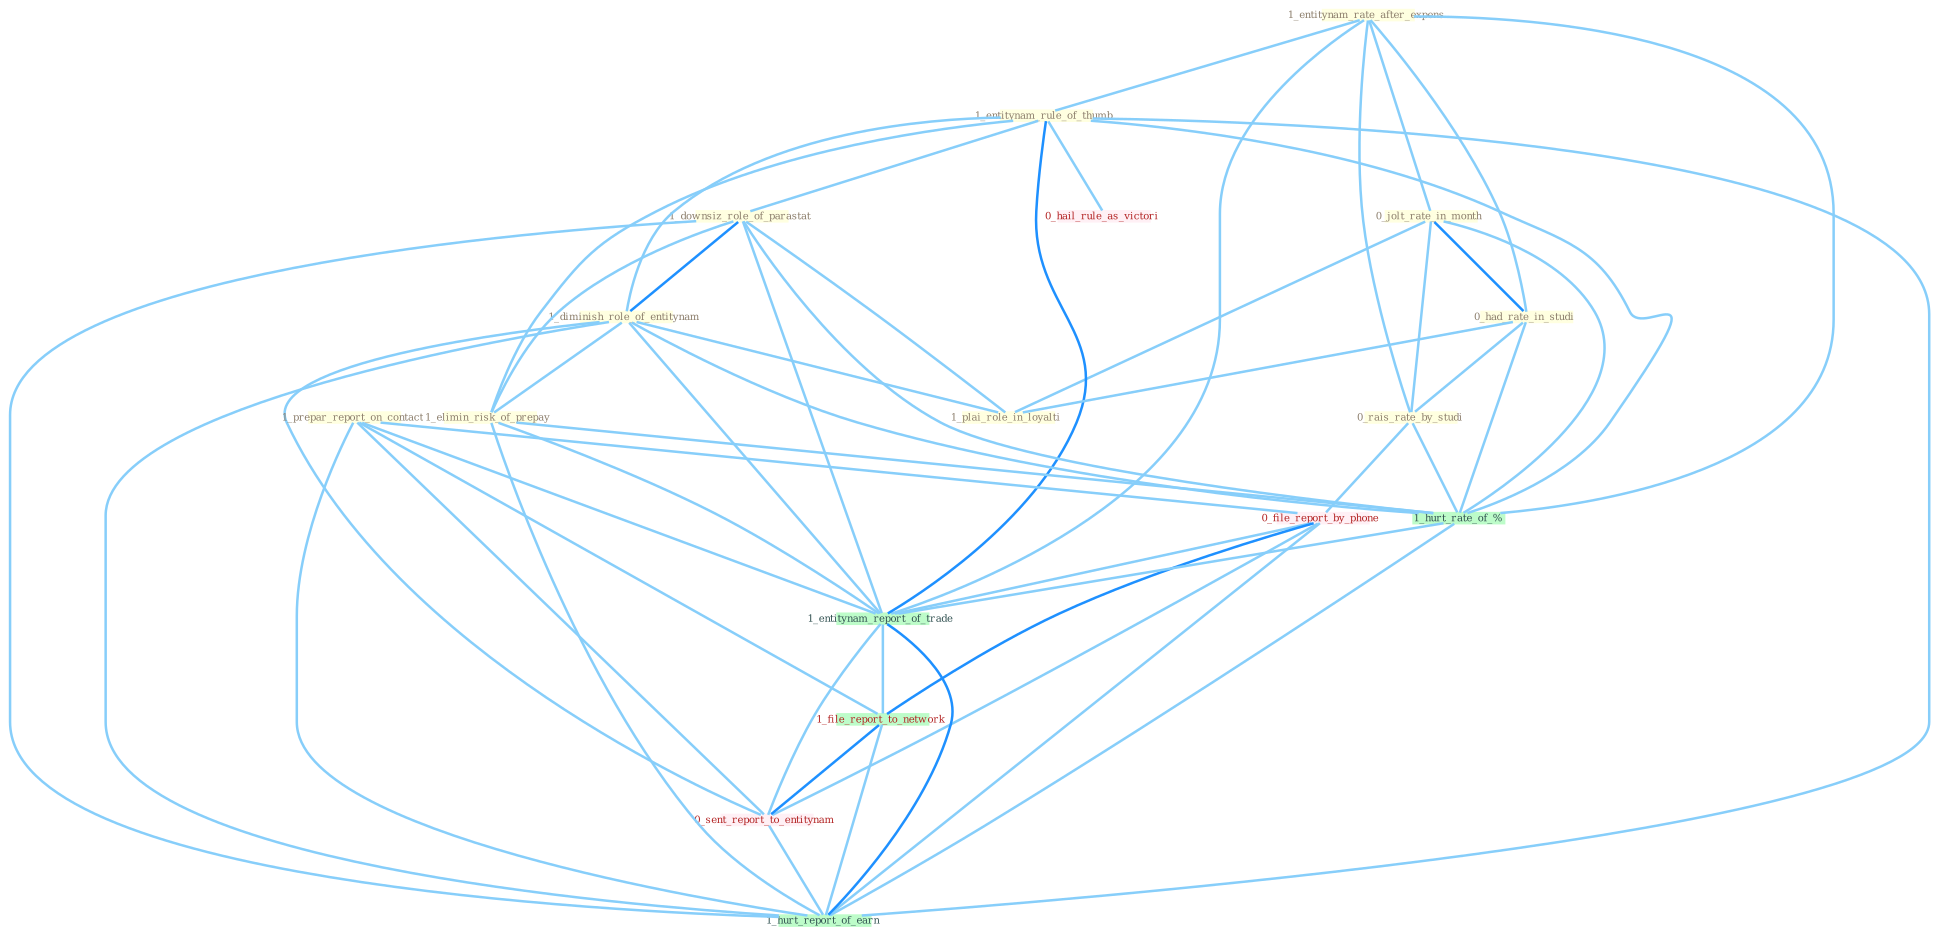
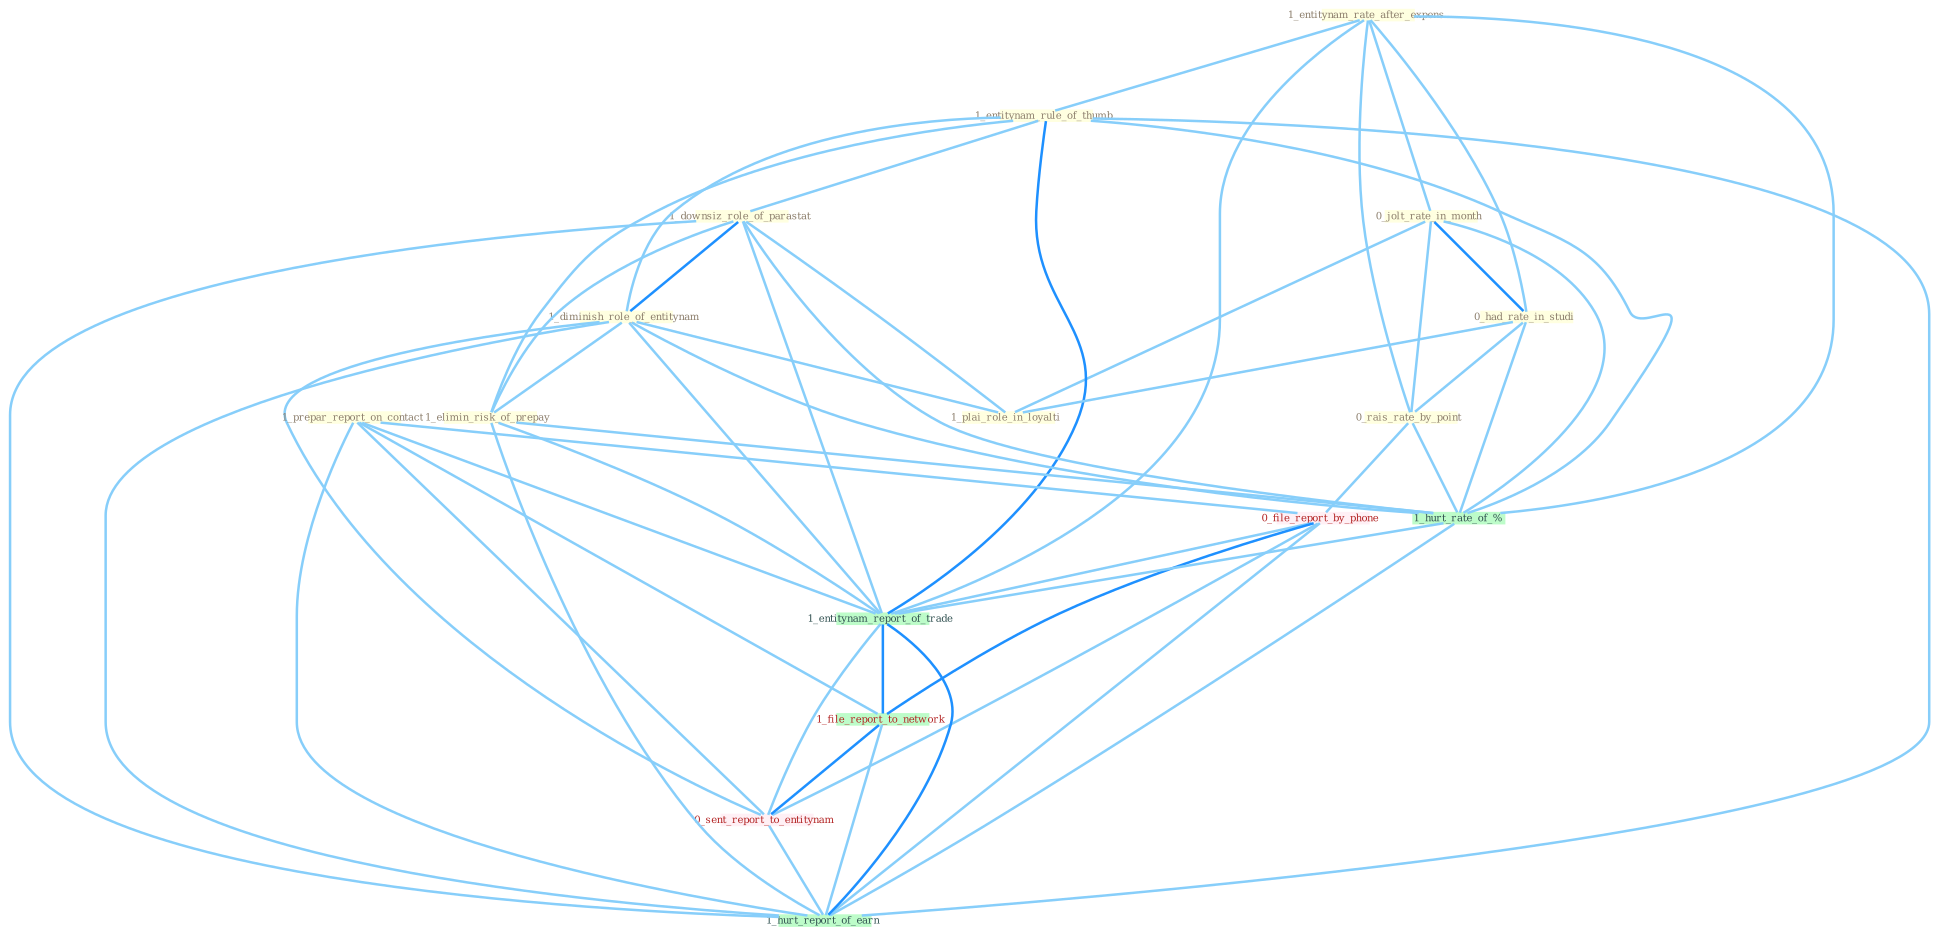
node "0_hail_rule_as_victori": removed
node "0_rais_rate_by_studi": label "0_rais_rate_by_studi" -> "0_rais_rate_by_point"
edge "1_entitynam_report_of_trade" -- "1_file_report_to_network": color #87cefa -> #1e90ff
